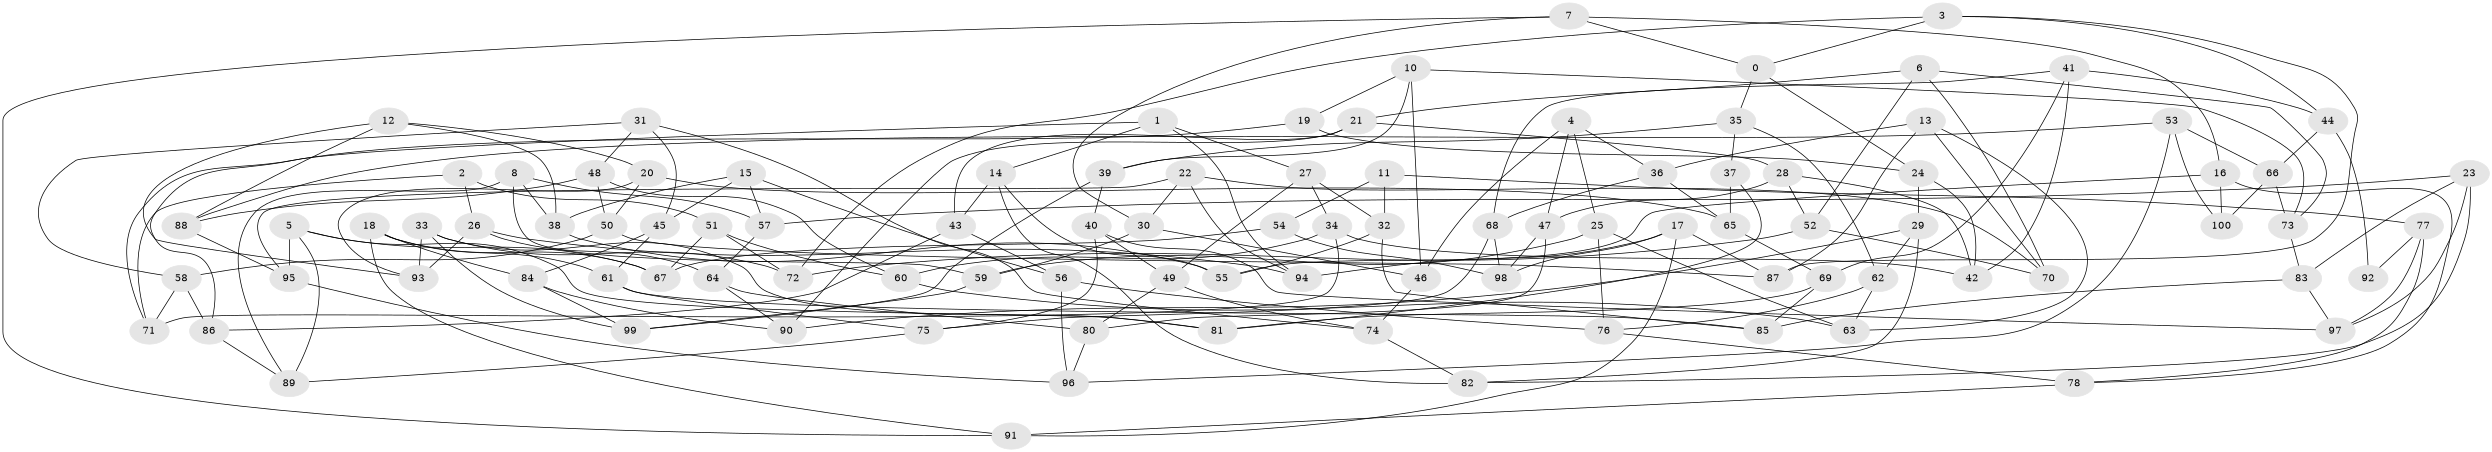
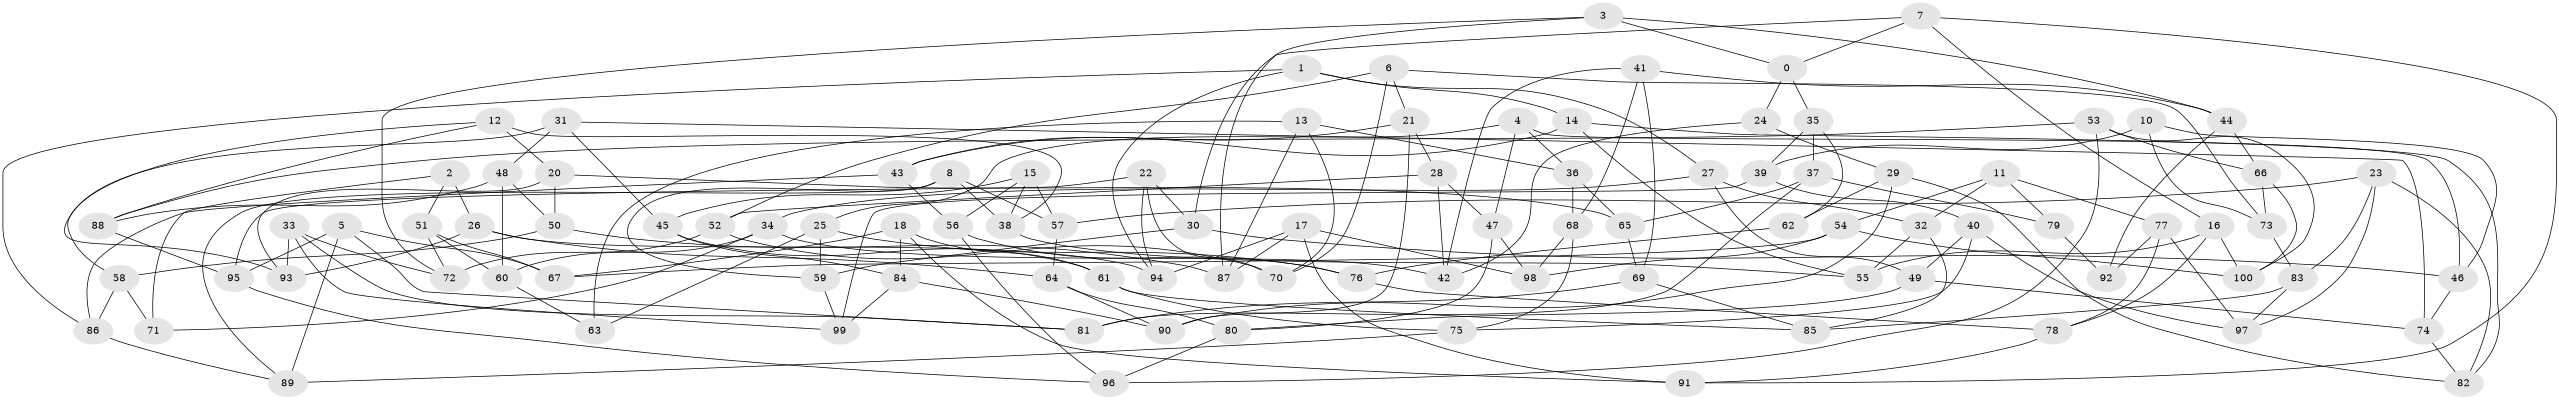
node "19": removed
node "79": added
edge "54" -- "100": added
edge "62" -- "63": removed
